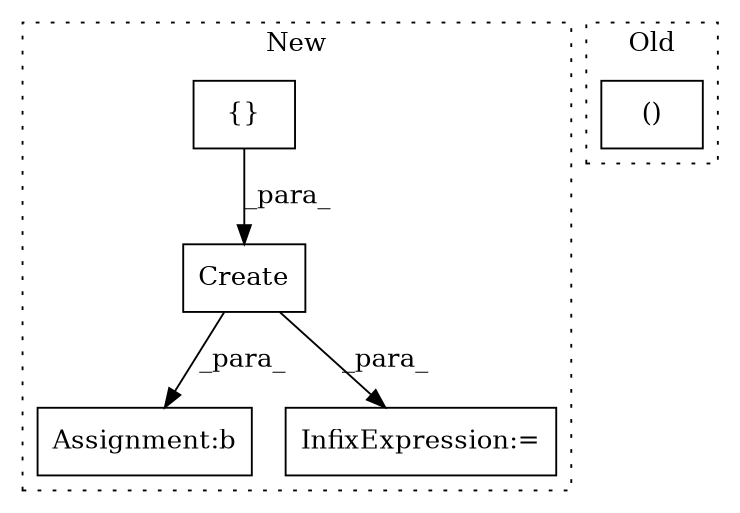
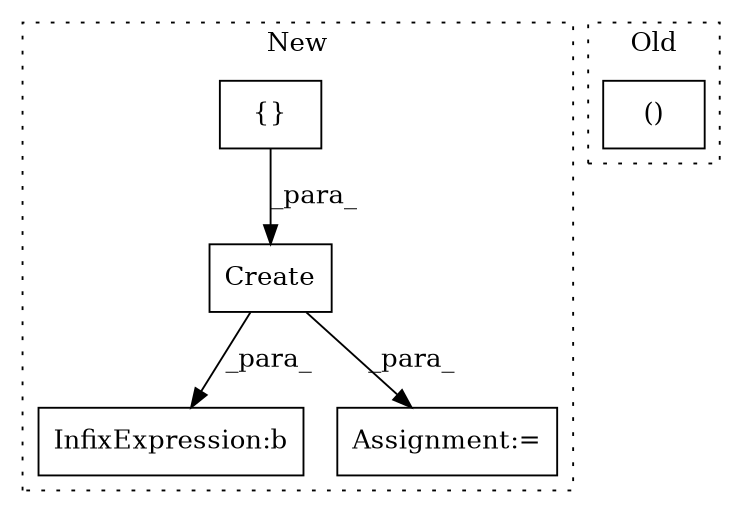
node "Assignment:b": label "Assignment:b" -> "InfixExpression:b"
node "InfixExpression:=": label "InfixExpression:=" -> "Assignment:="
